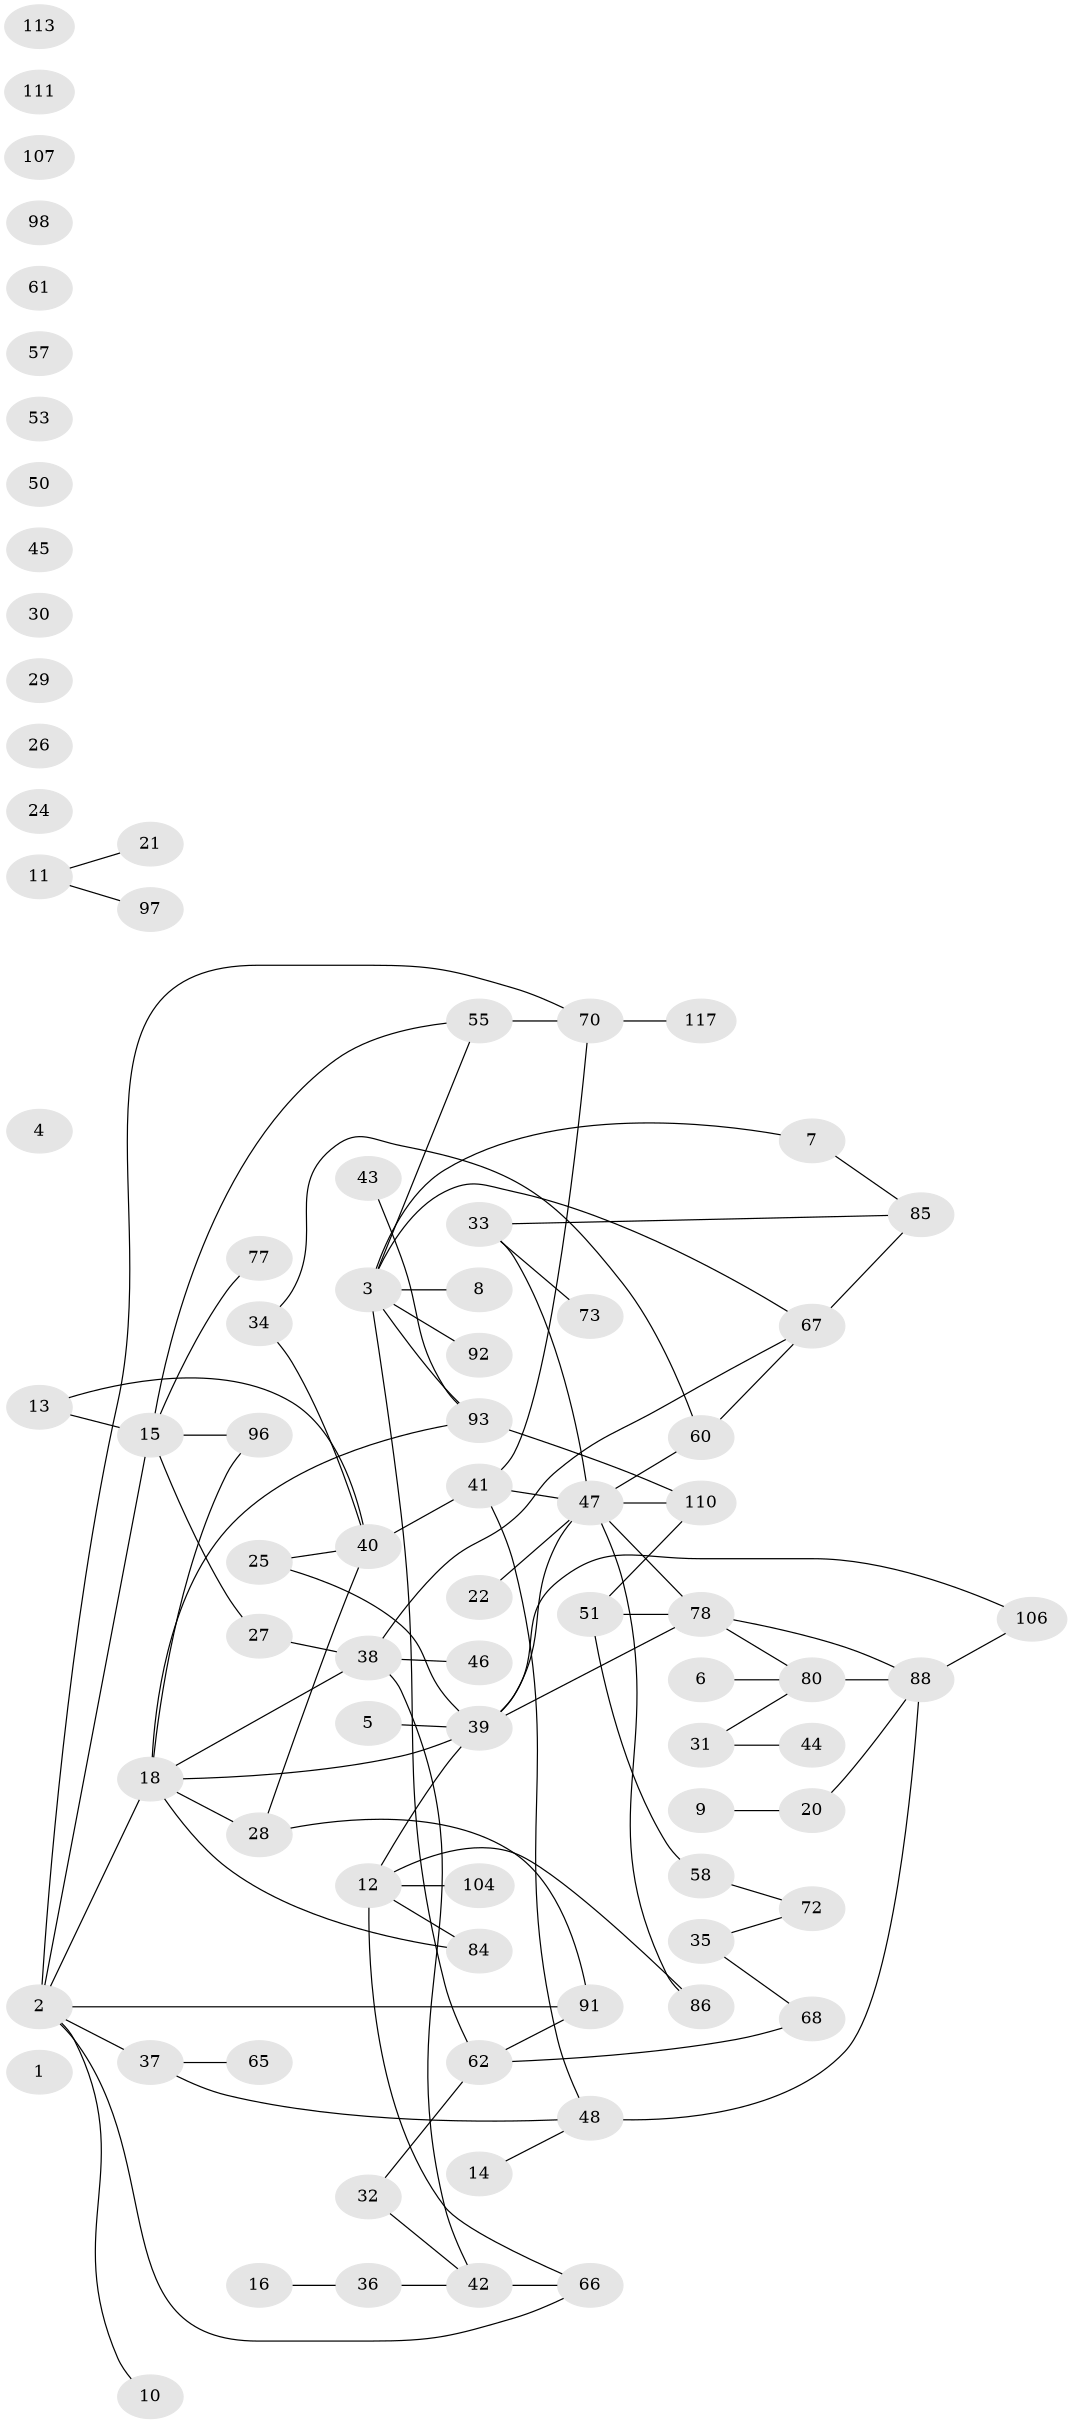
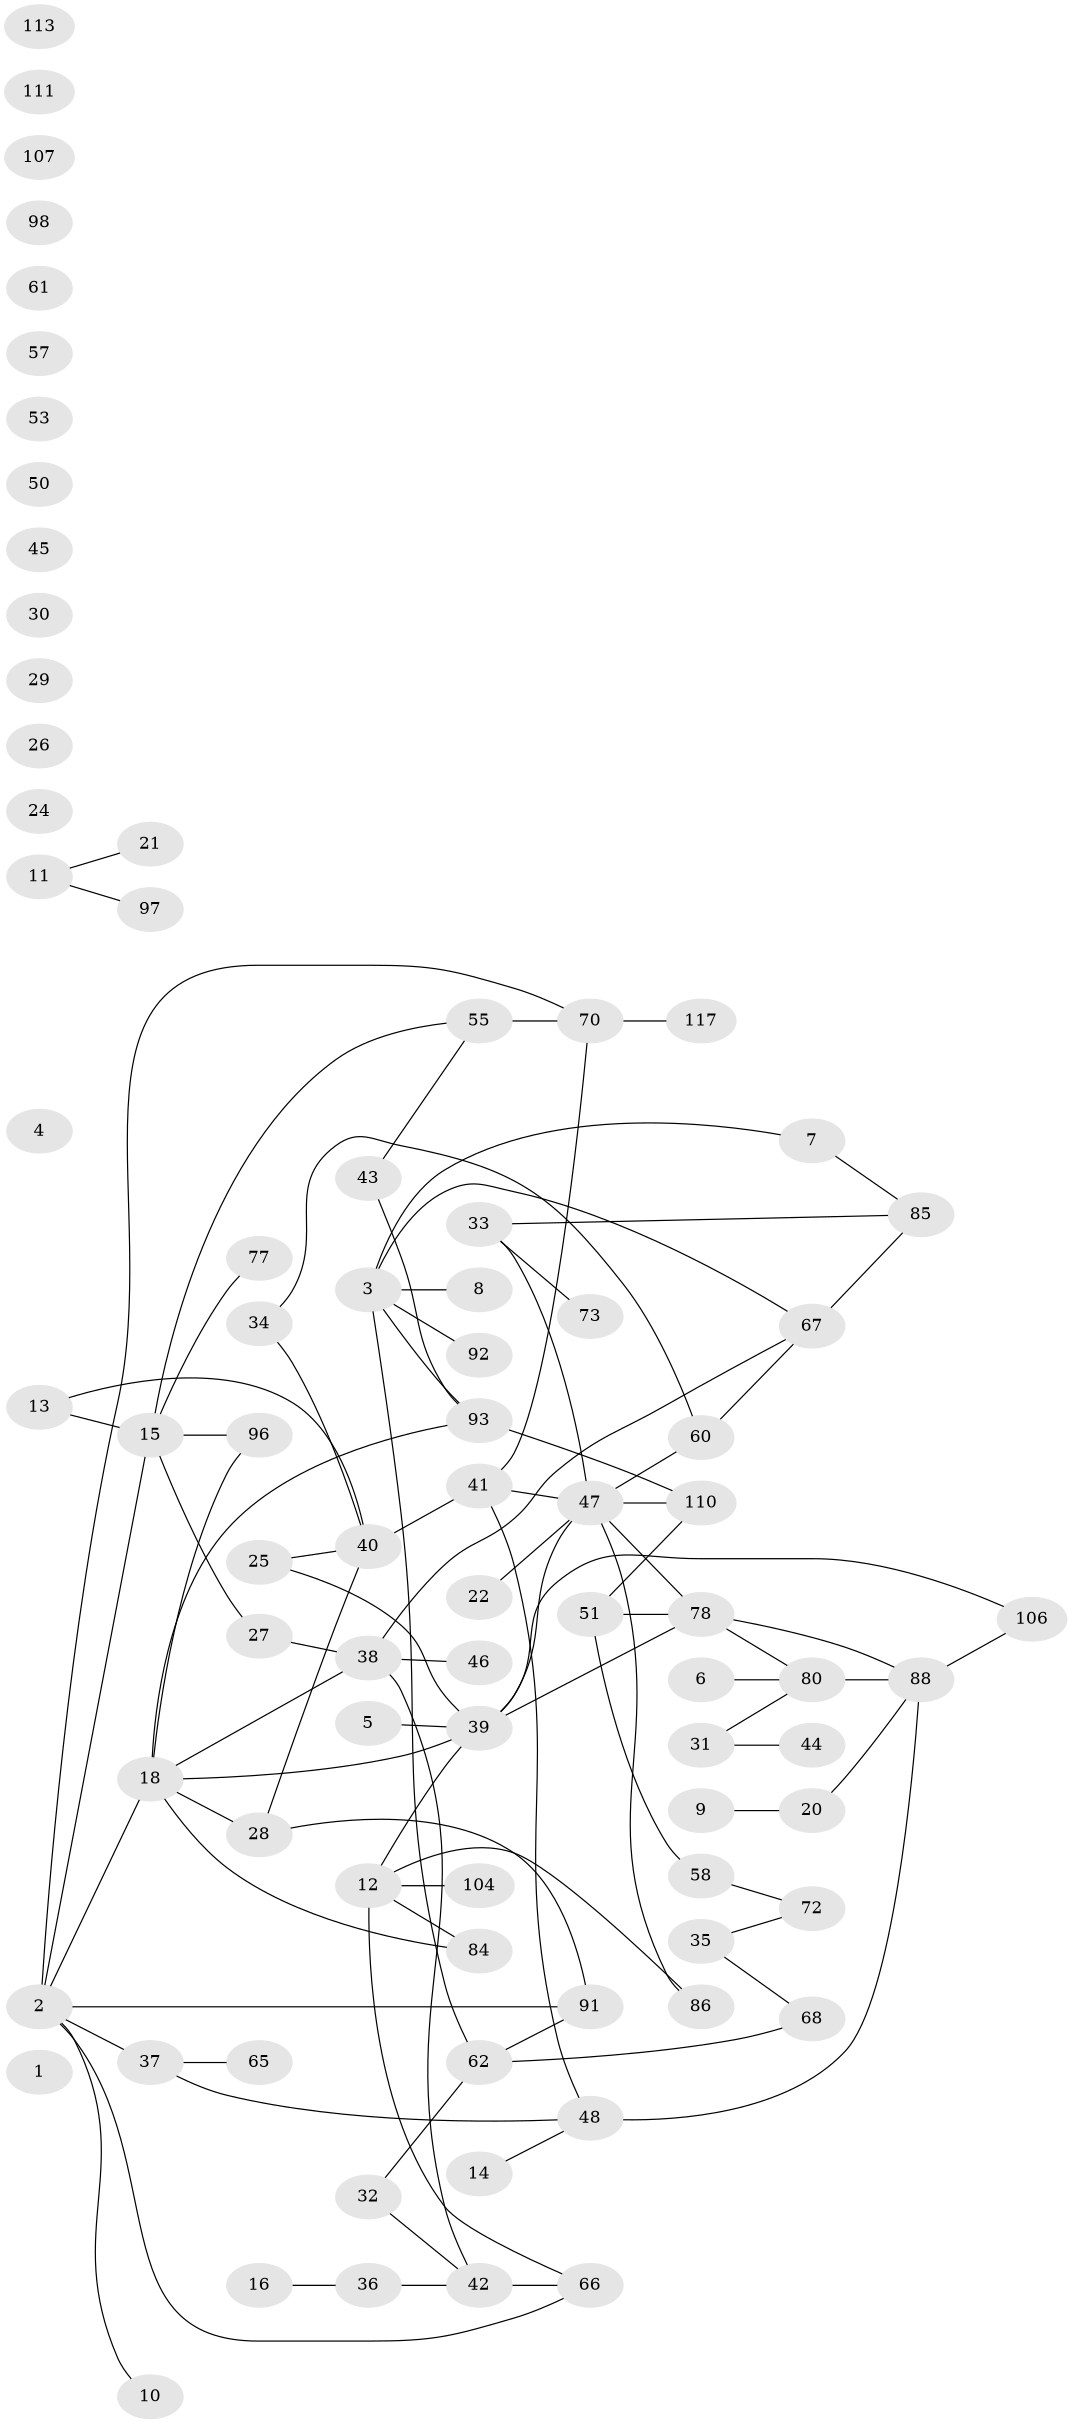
edge "55" -- "3": now "55" -- "43"
